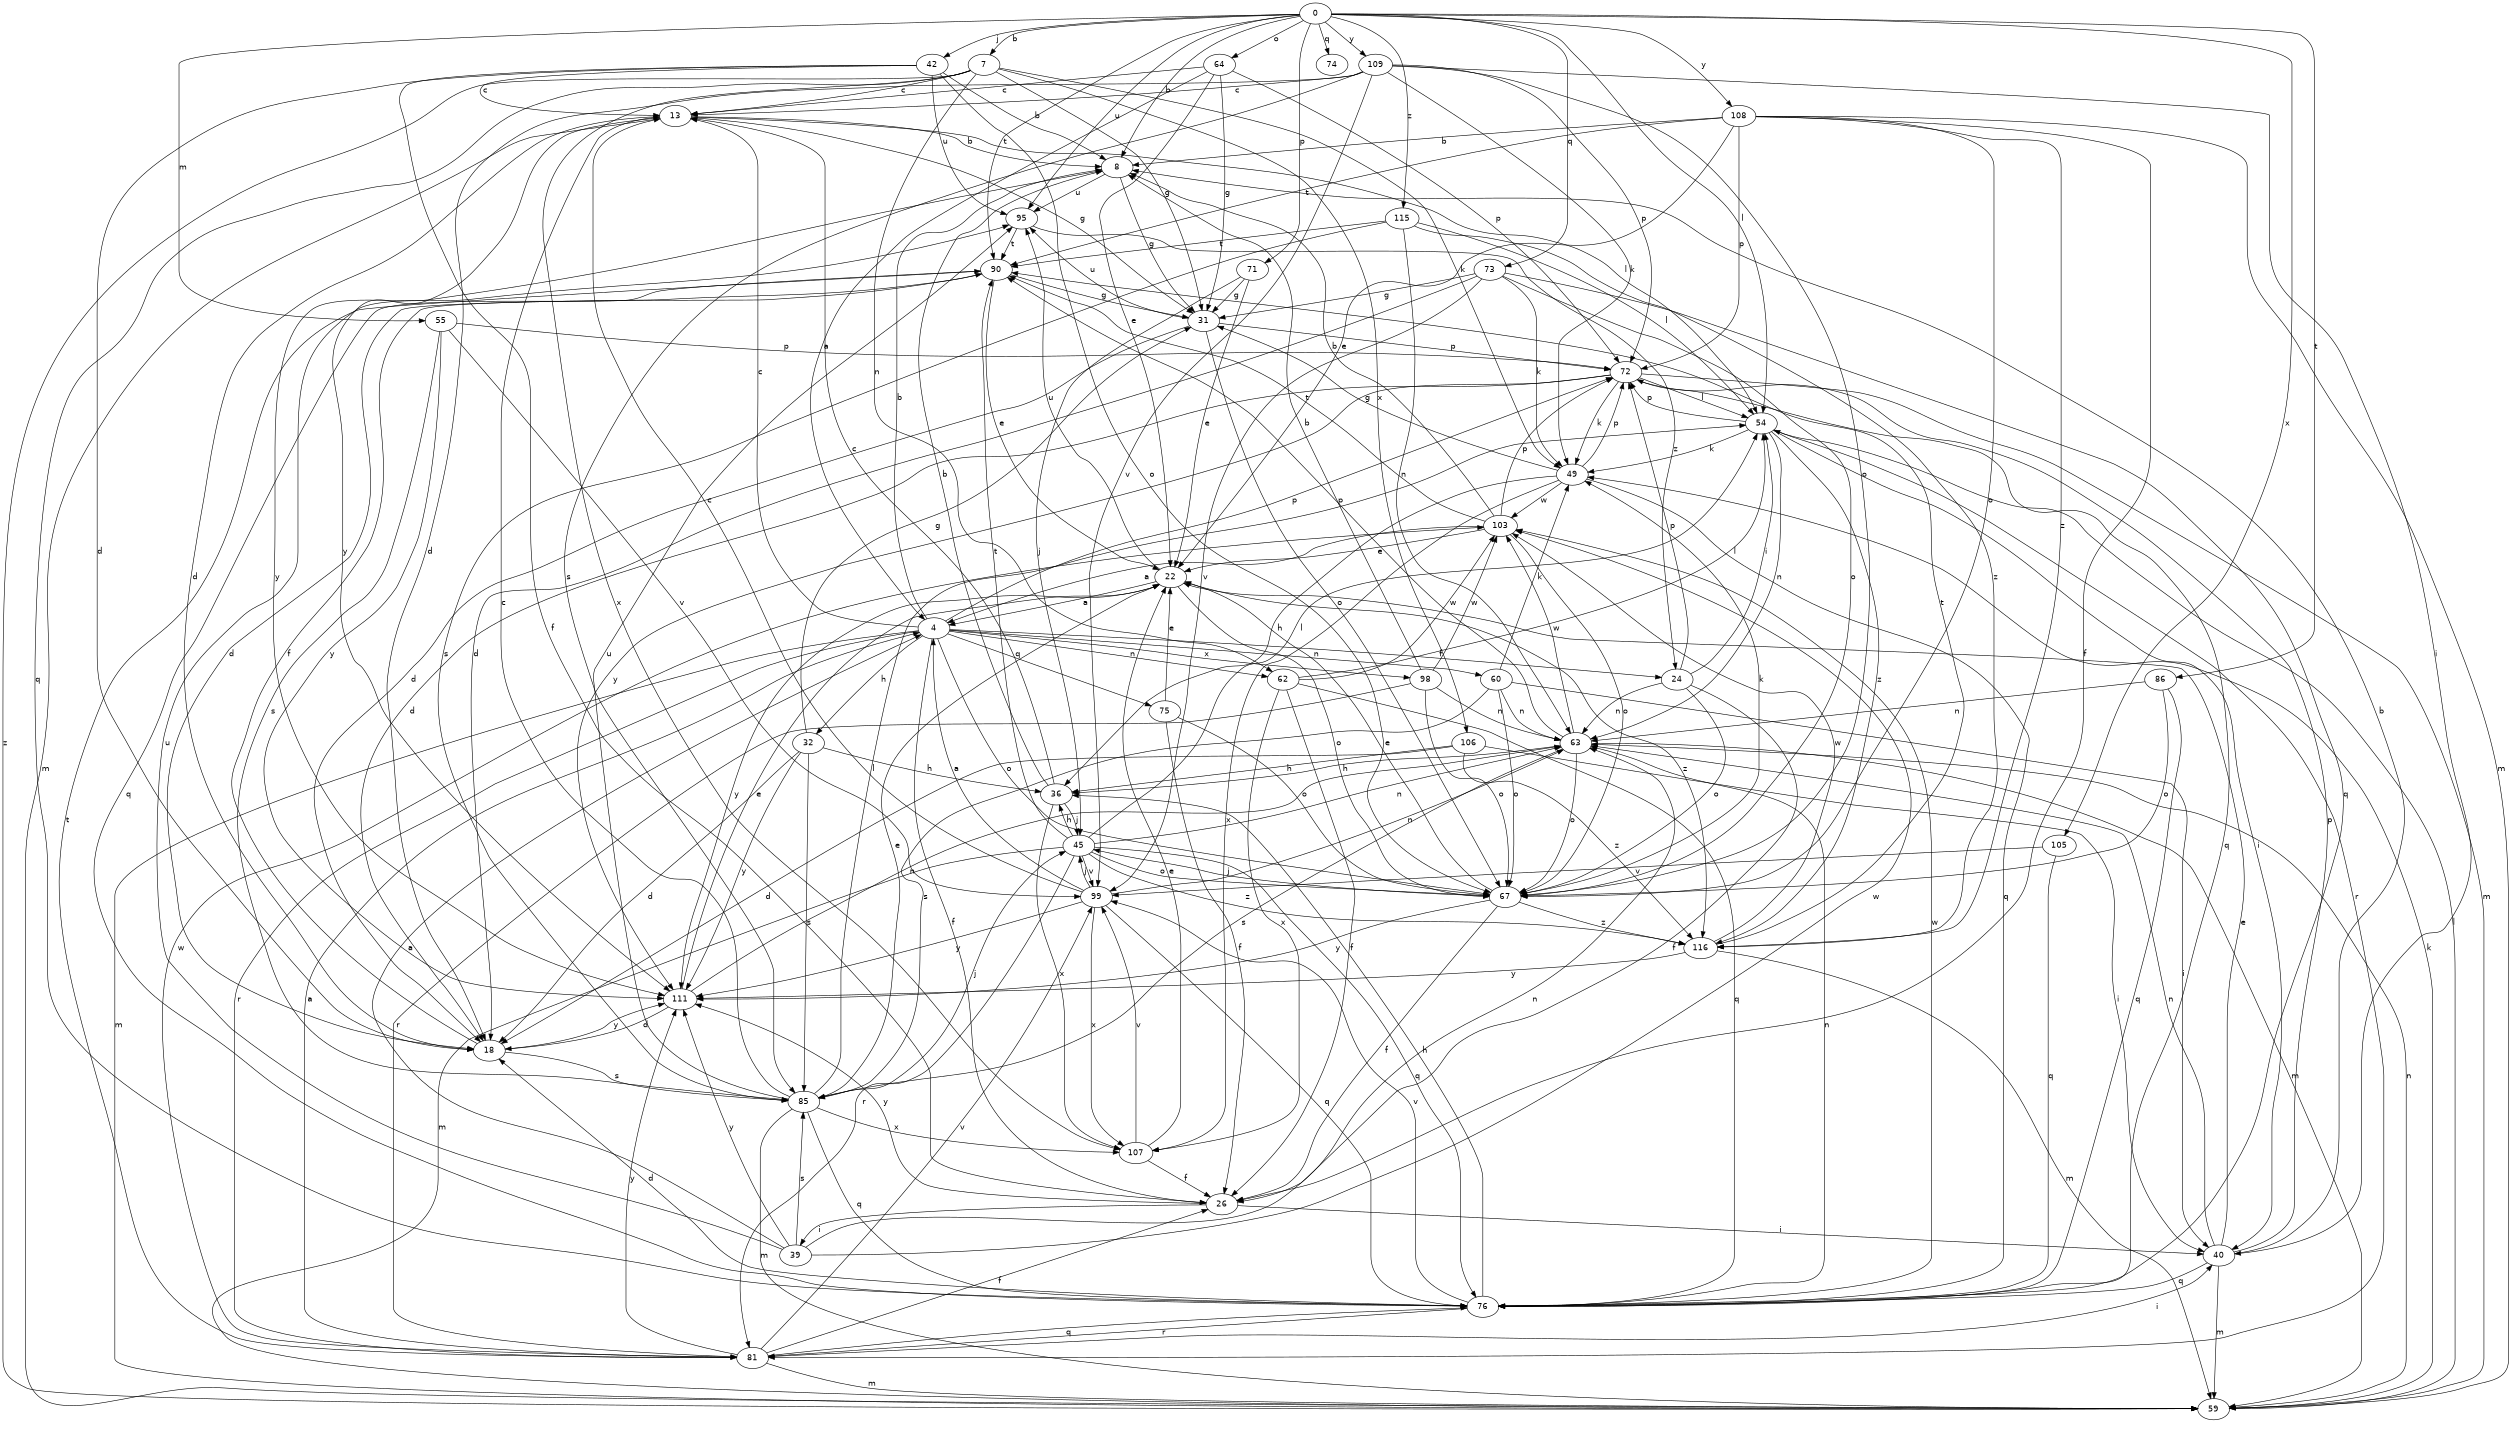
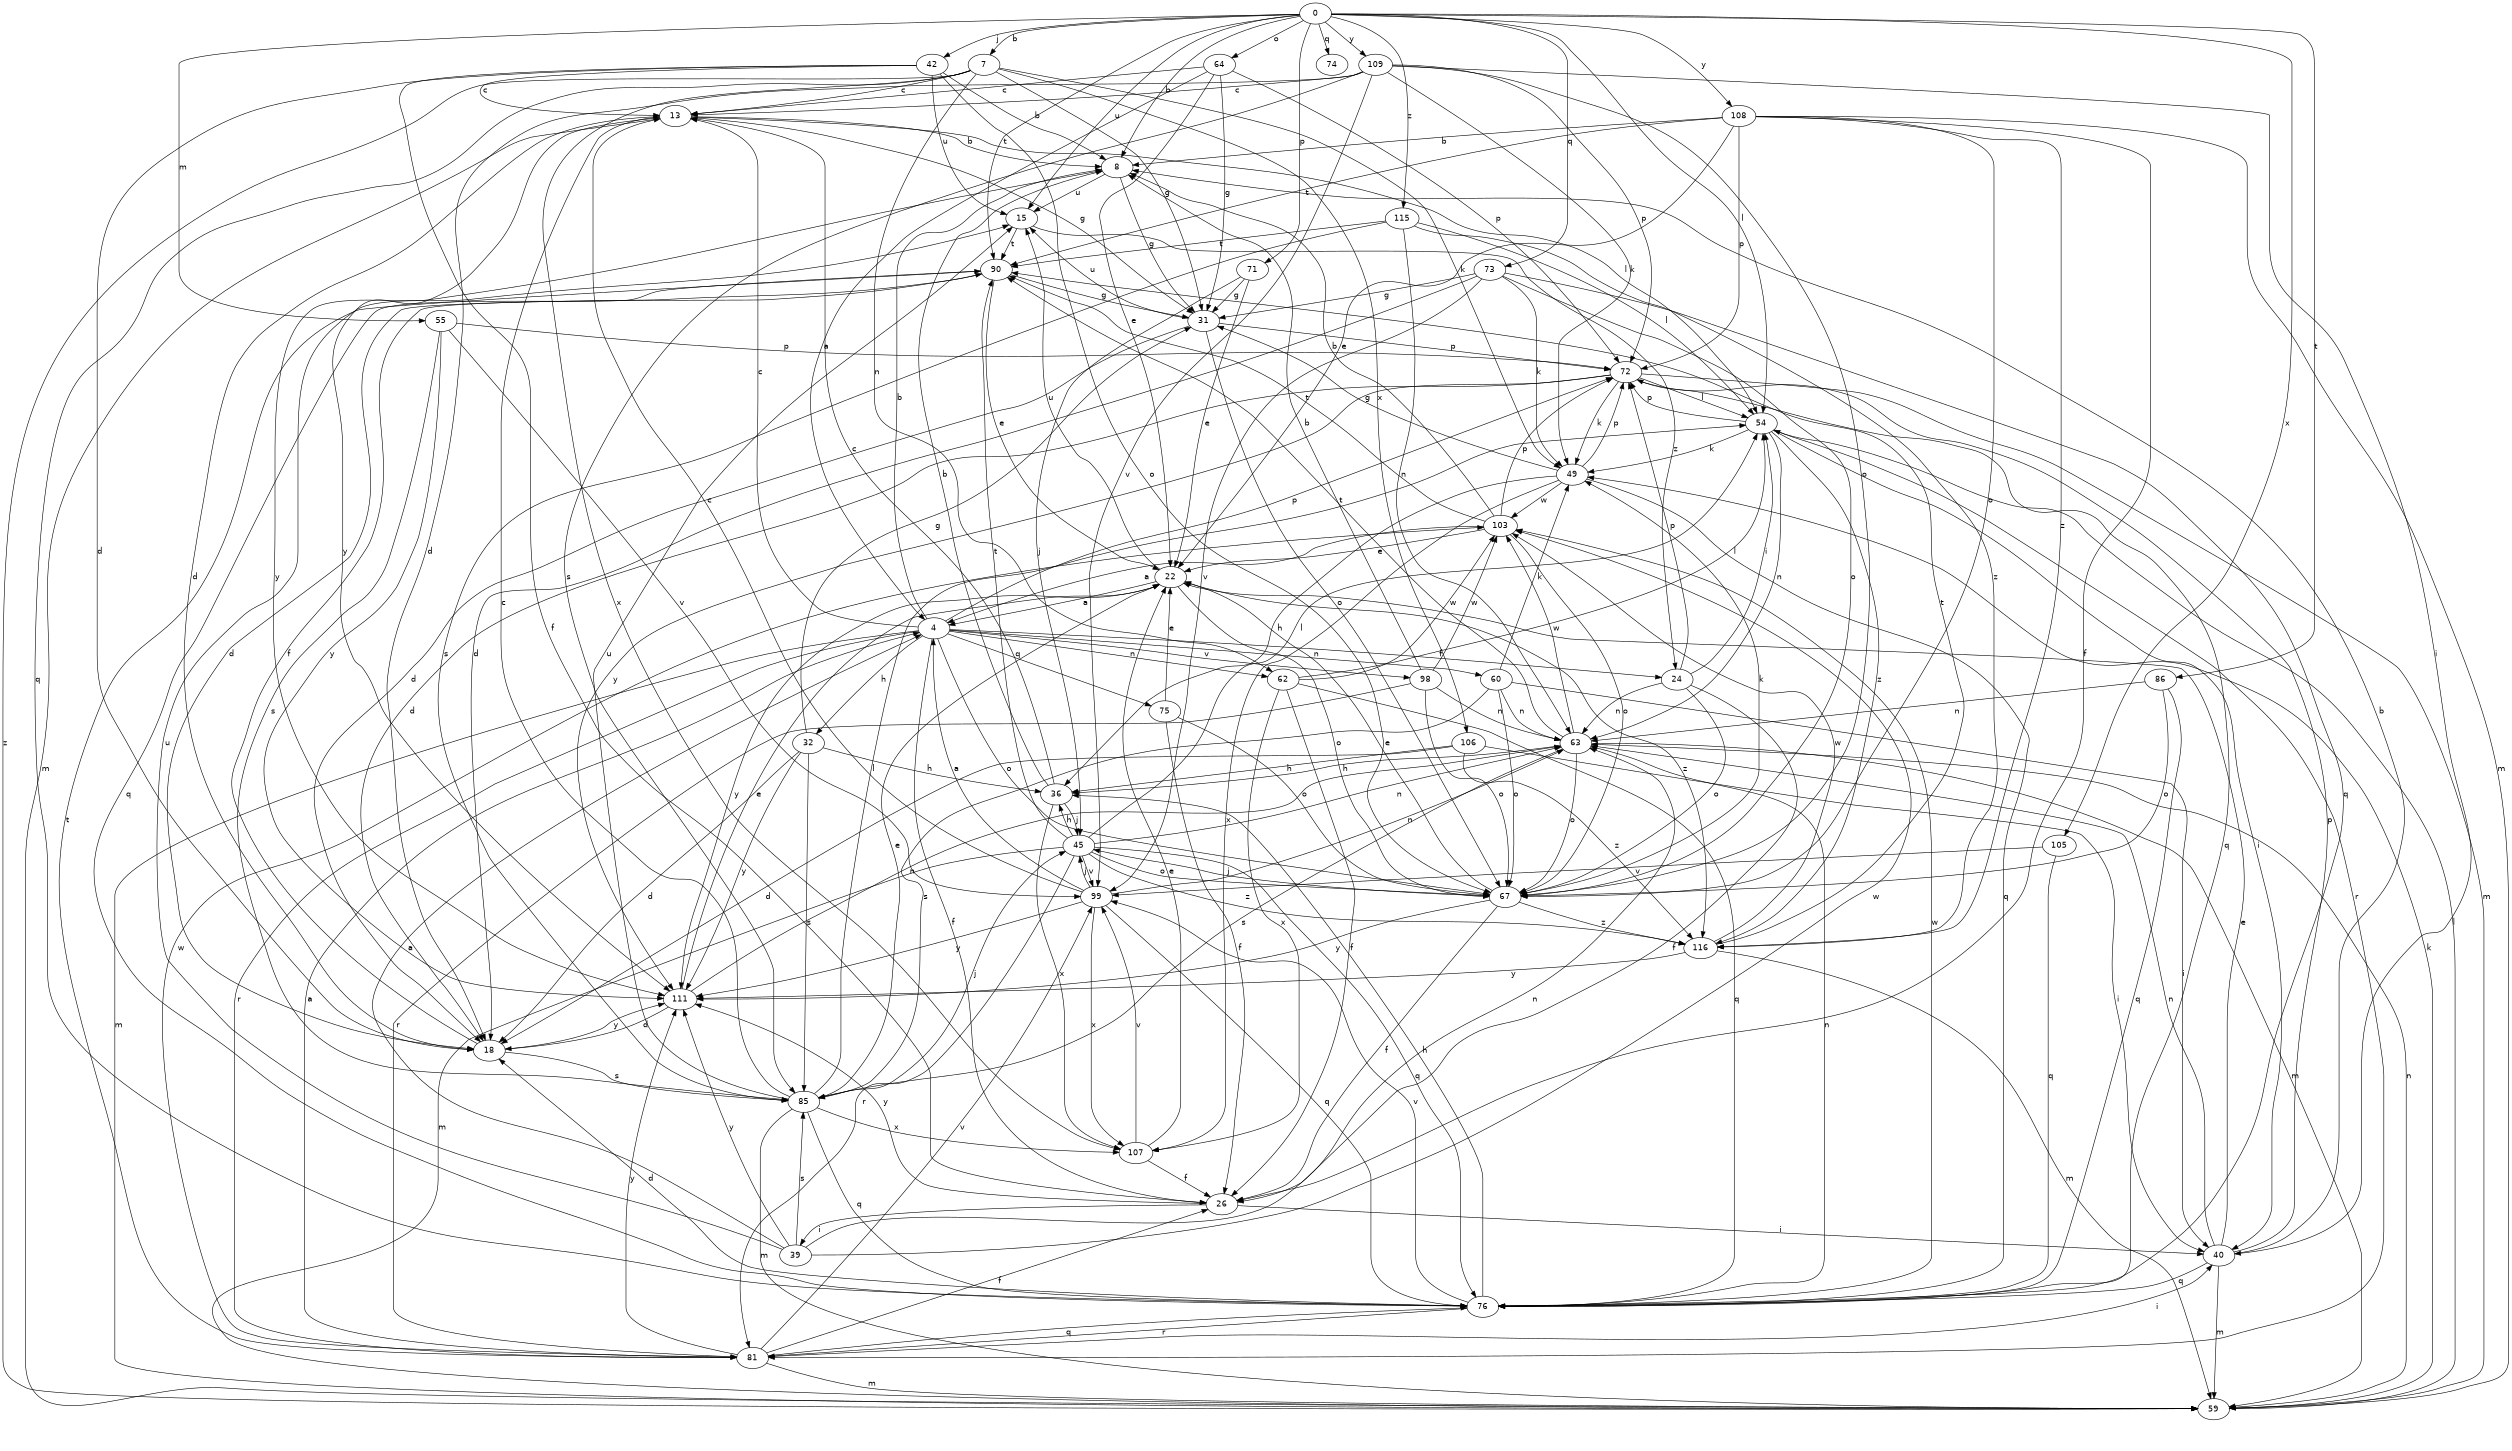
node "95": label "95" -> "15"
edge "63" -> "90": label "p" -> "t"
edge "4" -> "98": label "x" -> "v"
